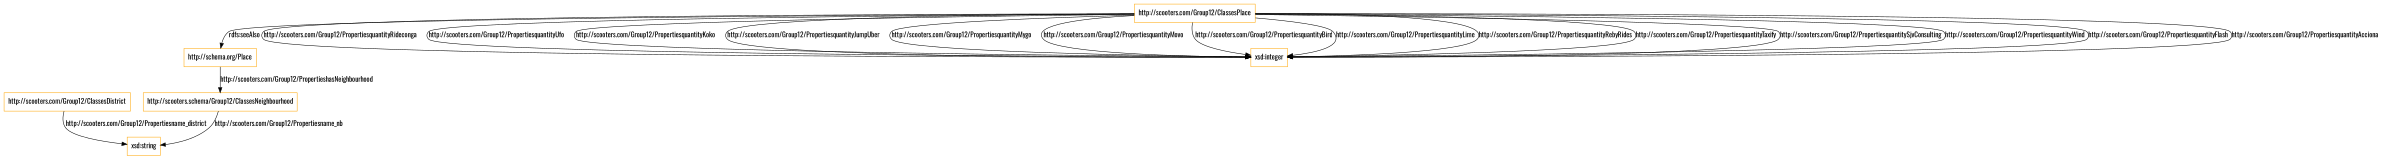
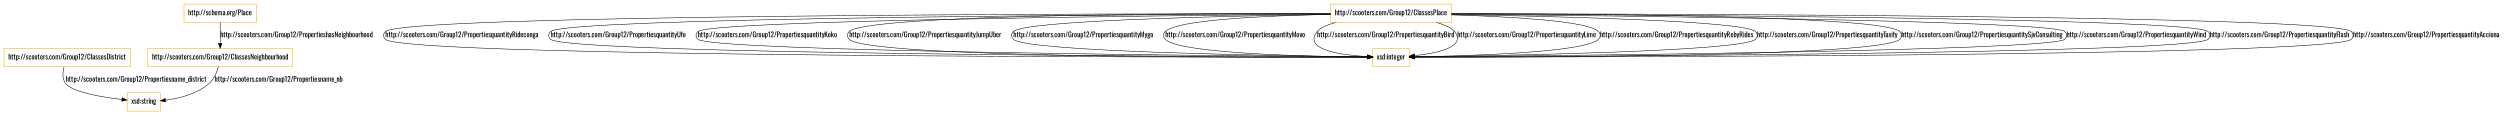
edge "http://scooters.com/Group12/ClassesPlace" -> "http://schema.org/Place": removed, label "rdfs:seeAlso"
node "http://scooters.schema/Group12/ClassesNeighbourhood": label "http://scooters.schema/Group12/ClassesNeighbourhood" -> "http://scooters.com/Group12/ClassesNeighbourhood"
